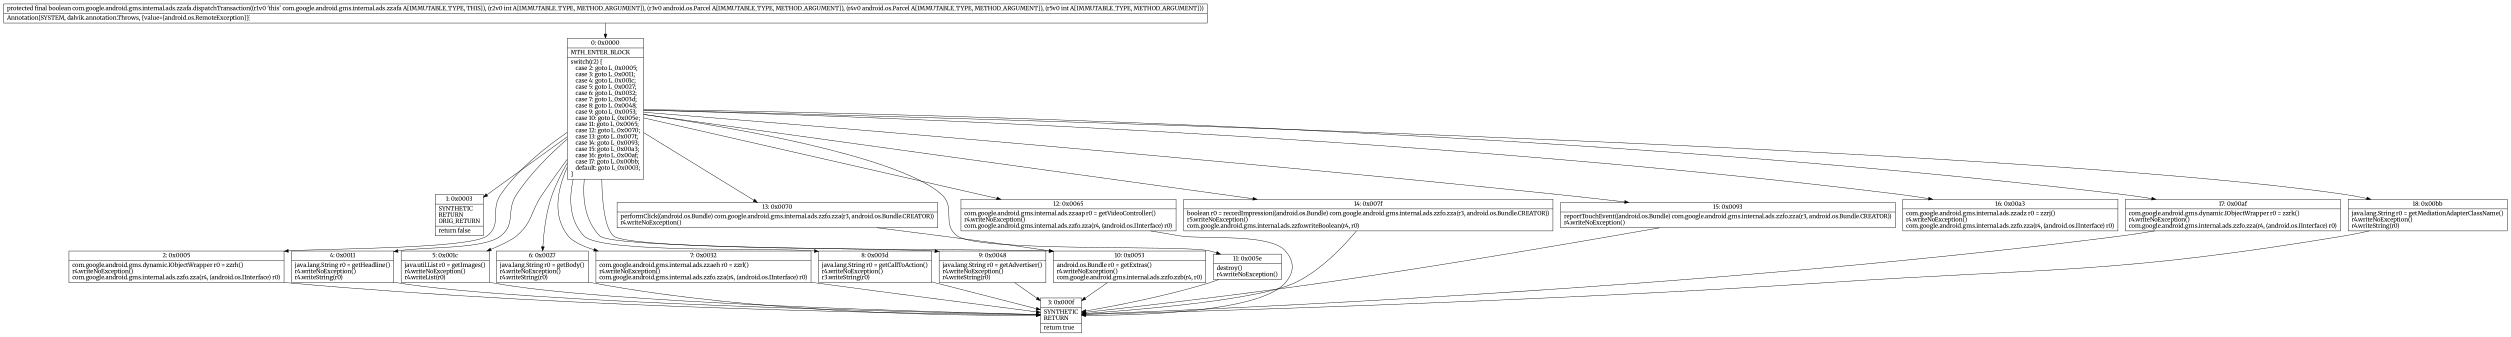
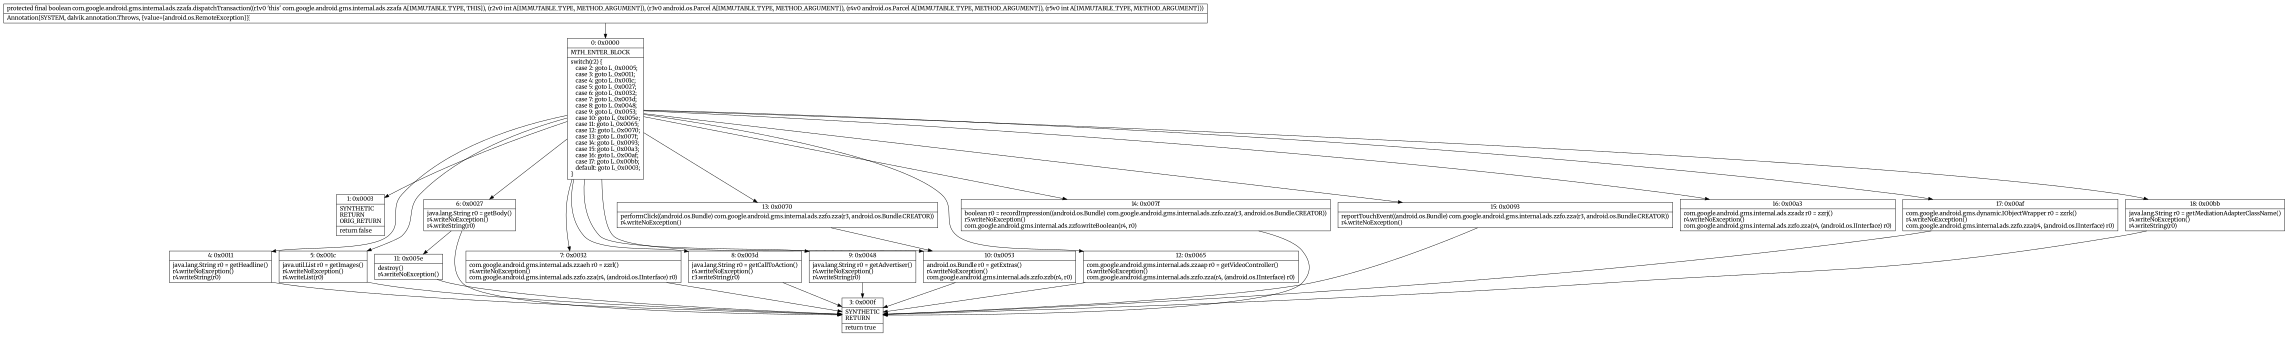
edge "0: 0x0000" -> "11: 0x005e": now "6: 0x0027" -> "11: 0x005e"
node "2: 0x0005": removed
